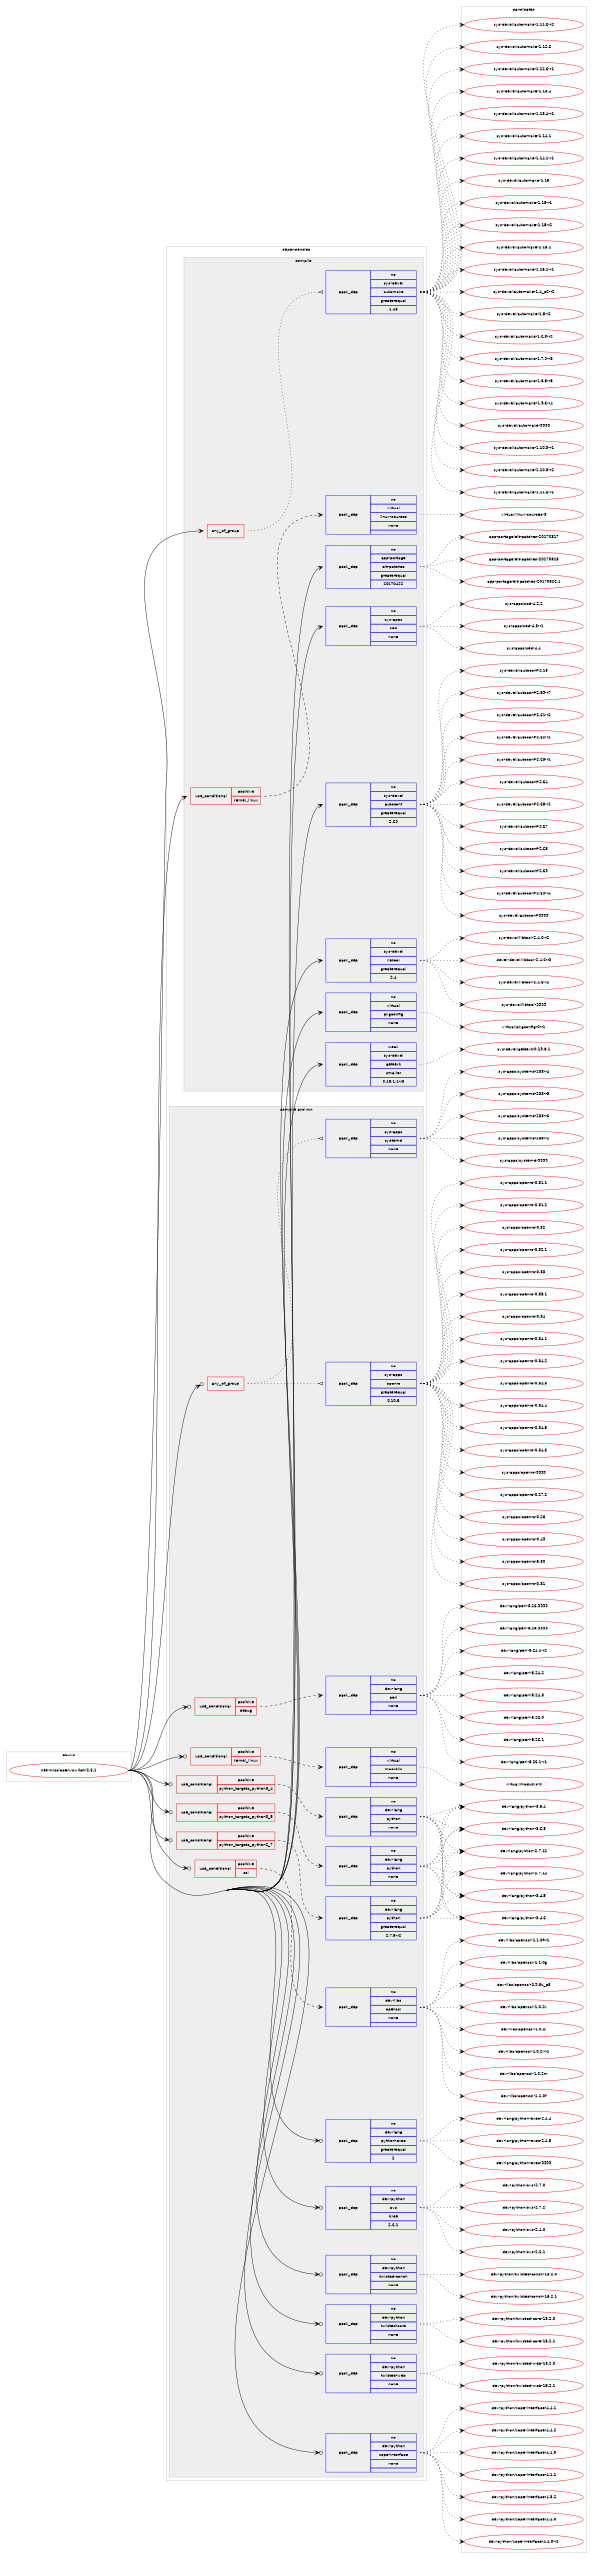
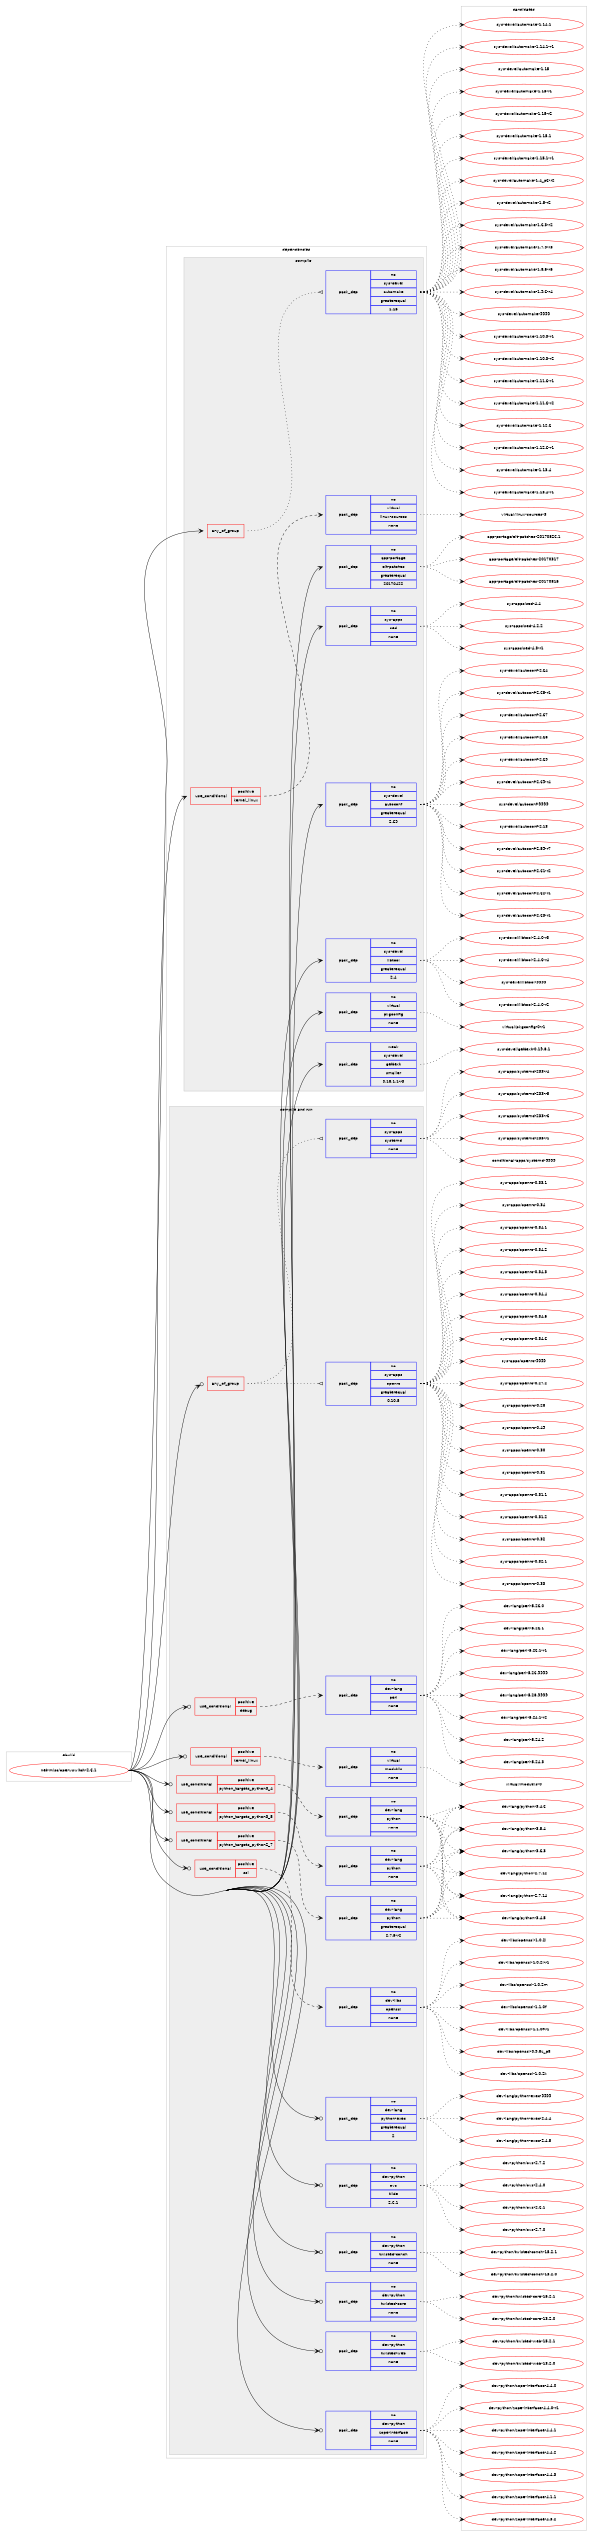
node "devel-devel/libtool-2.4.6-r3": label "devel-devel/libtool-2.4.6-r3" -> "sys-devel/libtool-2.4.6-r3"
node "sys-apps/systemd-9999": label "sys-apps/systemd-9999" -> "conditional-apps/systemd-9999"
node "sys-apps/openrc-5.30": label "sys-apps/openrc-5.30" -> "sys-apps/openrc-0.30"
node "dev-libs/openssl-1.1.0g": removed
